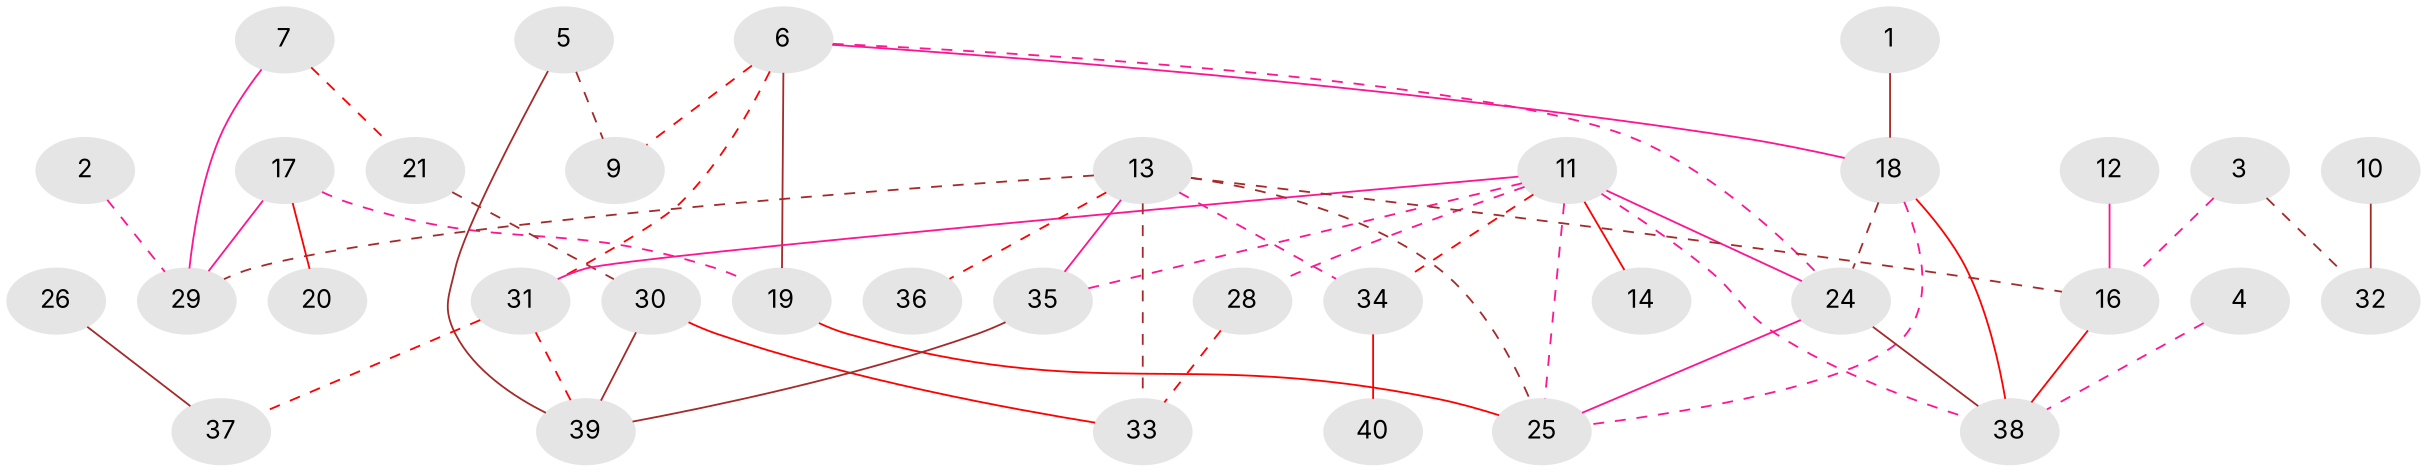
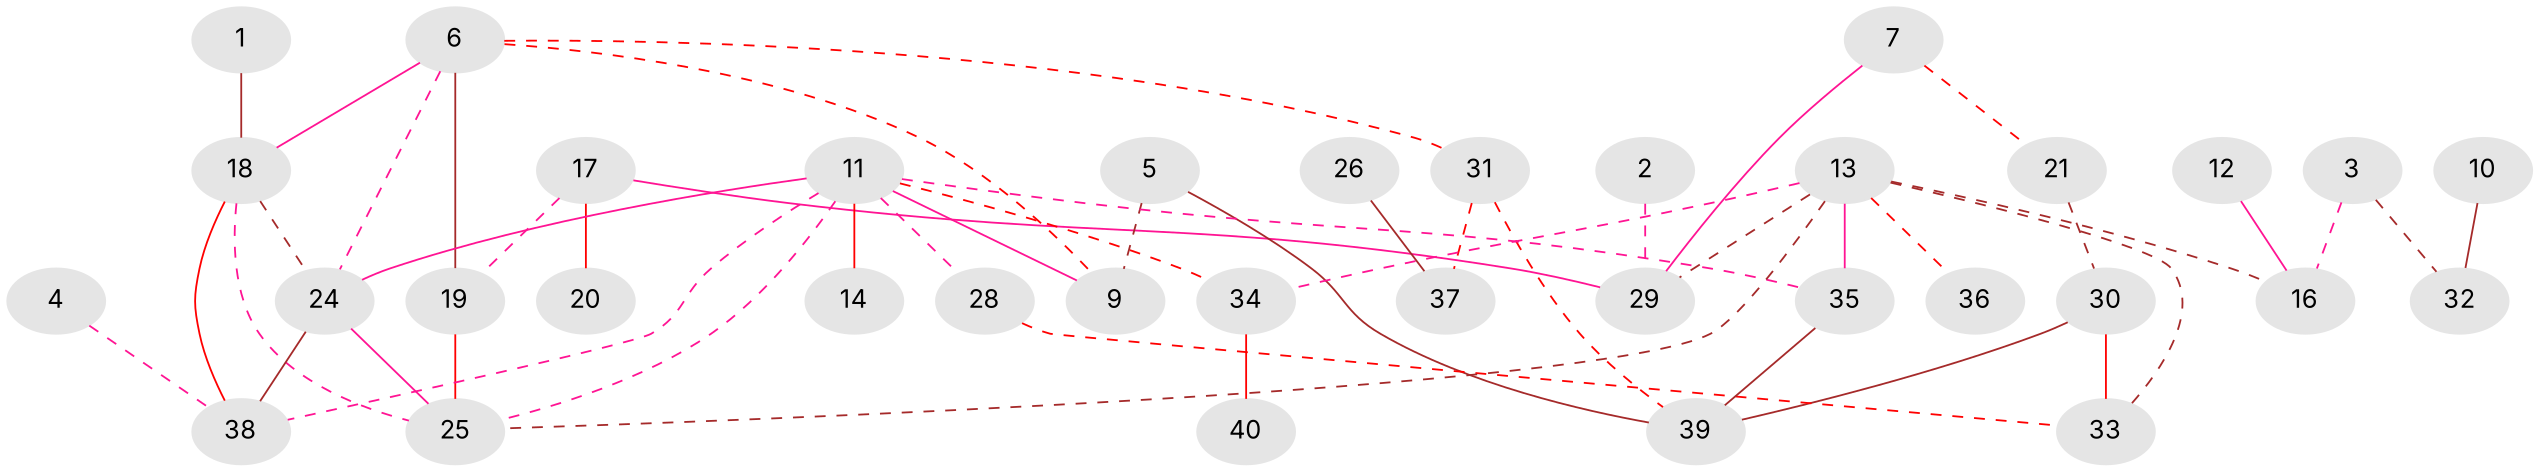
edge "11" -- "31": now "11" -- "9"
edge "16" -- "38": removed
